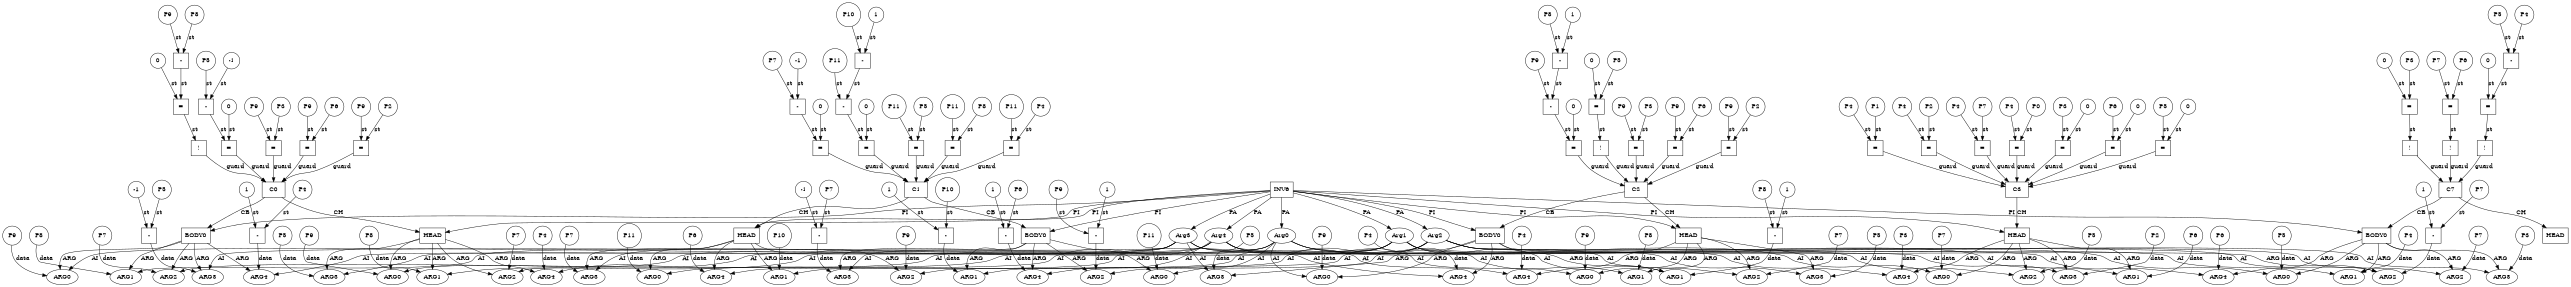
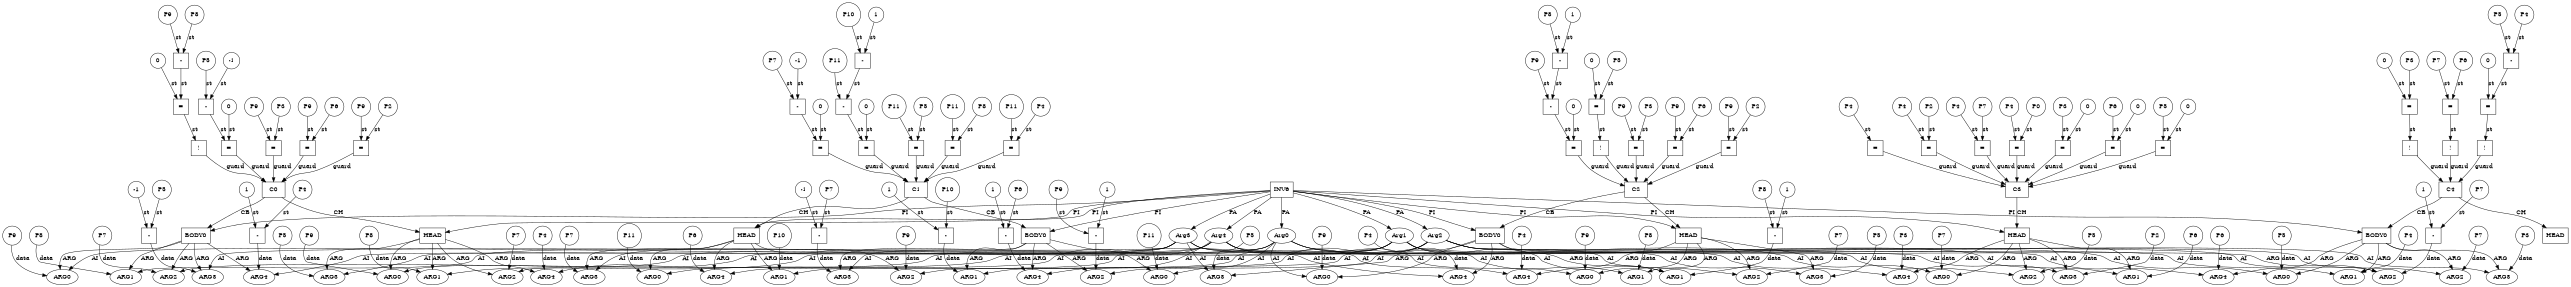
node "P1": removed
node "C7": label "C7" -> "C4"
